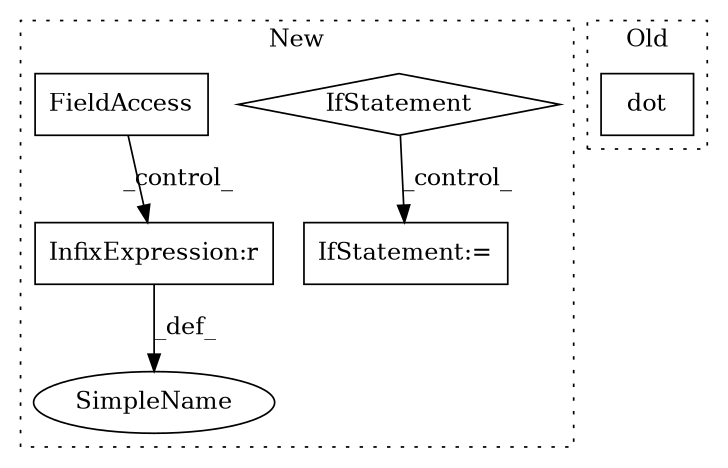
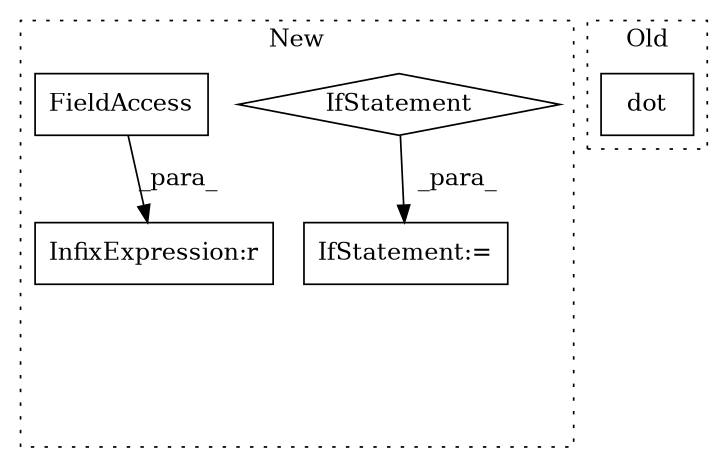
edge "FieldAccess" -> "InfixExpression:r": label "_control_" -> "_para_"
edge "IfStatement" -> "IfStatement:=": label "_control_" -> "_para_"
node "SimpleName": removed
